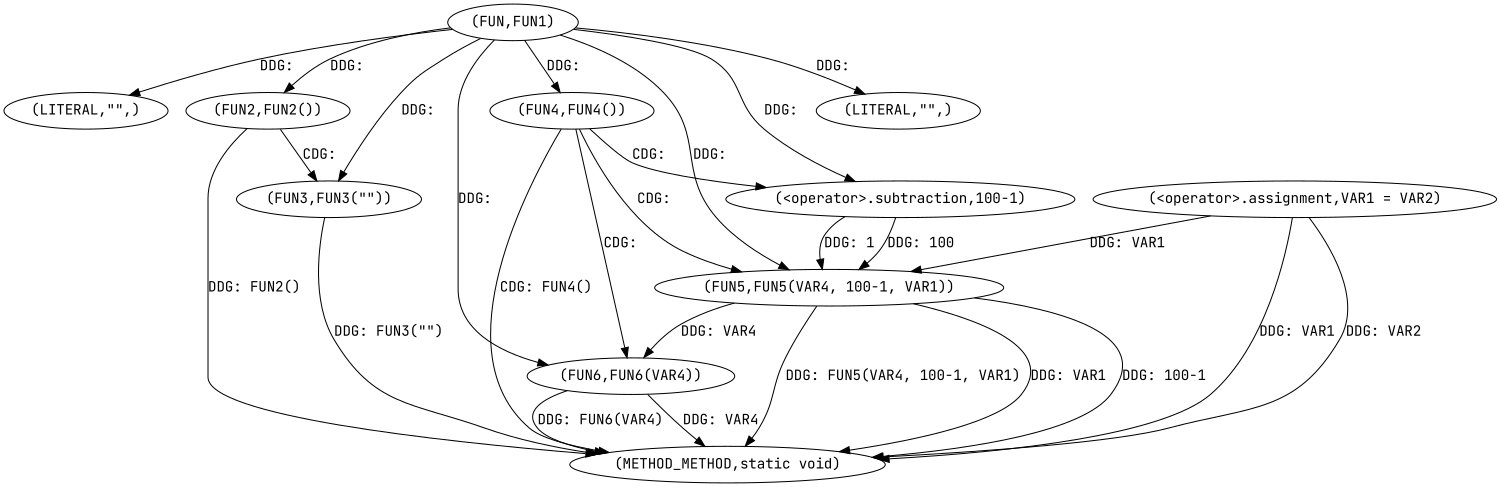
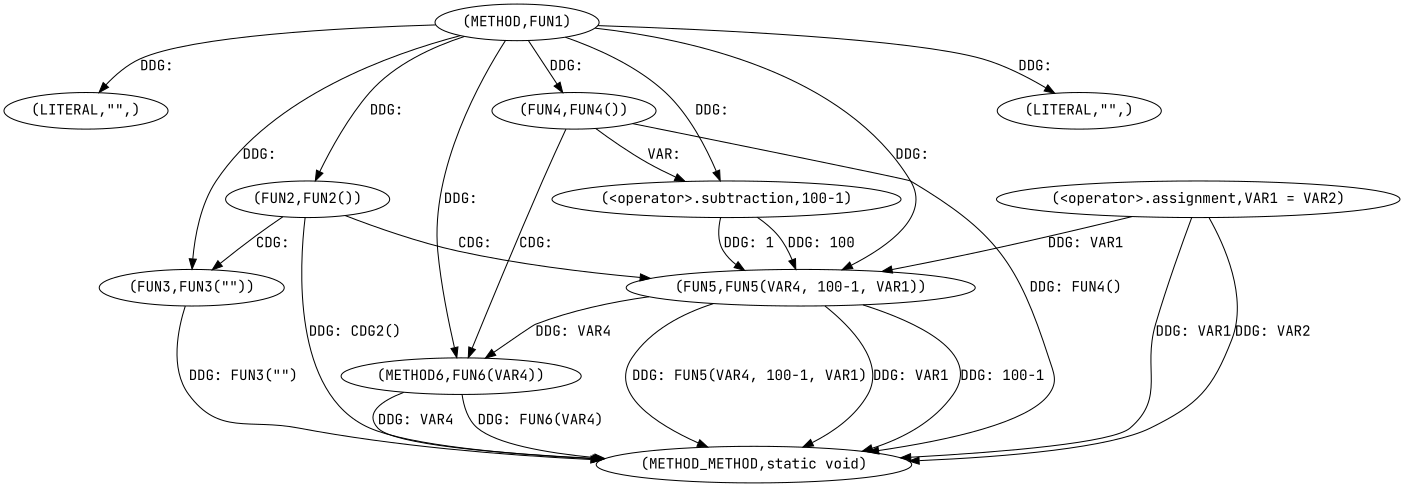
node "(FUN,FUN1)": label "(FUN,FUN1)" -> "(METHOD,FUN1)"
edge "(FUN4,FUN4())" -> "(<operator>.subtraction,100-1)": label "CDG: " -> "VAR: "
edge "(FUN4,FUN4())" -> "(FUN5,FUN5(VAR4, 100-1, VAR1))": now "(FUN2,FUN2())" -> "(FUN5,FUN5(VAR4, 100-1, VAR1))"
edge "(FUN2,FUN2())" -> "(METHOD_METHOD,static void)": label "DDG: FUN2()" -> "DDG: CDG2()"
edge "(FUN4,FUN4())" -> "(METHOD_METHOD,static void)": label "CDG: FUN4()" -> "DDG: FUN4()"
node "(FUN6,FUN6(VAR4))": label "(FUN6,FUN6(VAR4))" -> "(METHOD6,FUN6(VAR4))"
